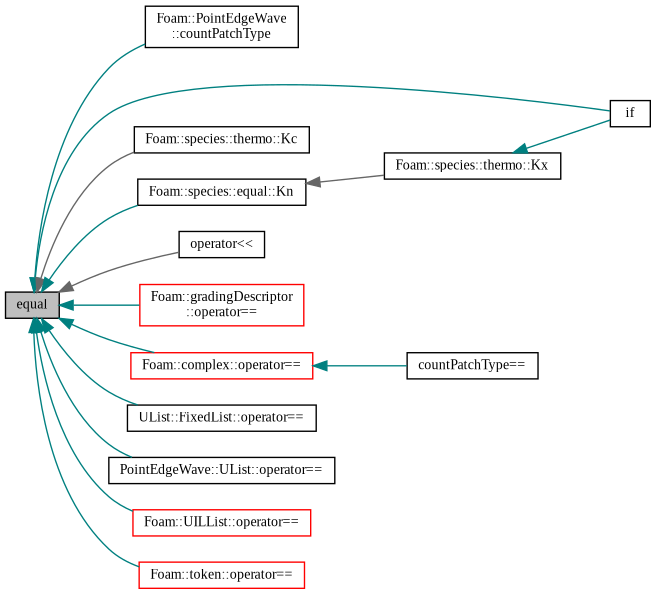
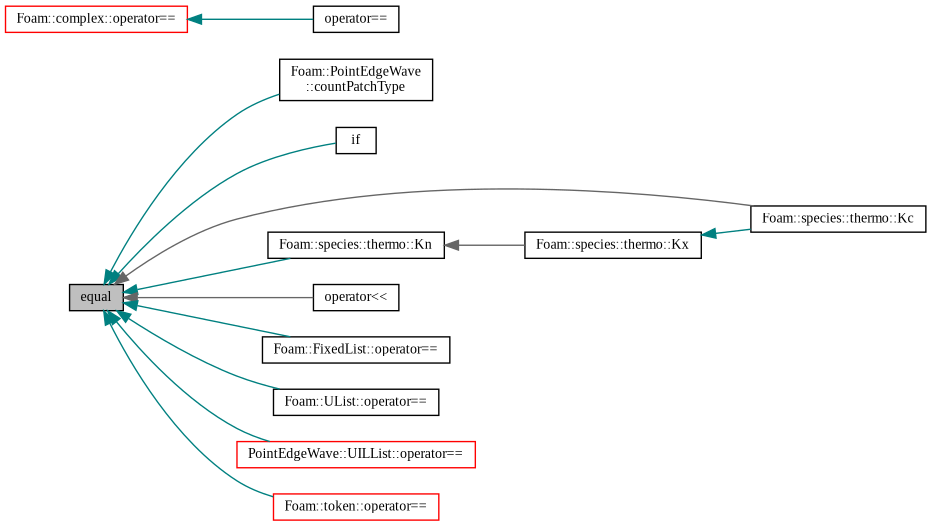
edge "if" -> "Foam::species::thermo::Kx": now "Foam::species::thermo::Kc" -> "Foam::species::thermo::Kx"
node "Foam::species::equal::Kn": label "Foam::species::equal::Kn" -> "Foam::species::thermo::Kn"
node "Foam::gradingDescriptor ::operator==": removed
edge "Foam::complex::operator==" -> "equal": removed
node "countPatchType==": label "countPatchType==" -> "operator=="
node "UList::FixedList::operator==": label "UList::FixedList::operator==" -> "Foam::FixedList::operator=="
node "PointEdgeWave::UList::operator==": label "PointEdgeWave::UList::operator==" -> "Foam::UList::operator=="
node "Foam::UILList::operator==": label "Foam::UILList::operator==" -> "PointEdgeWave::UILList::operator=="
